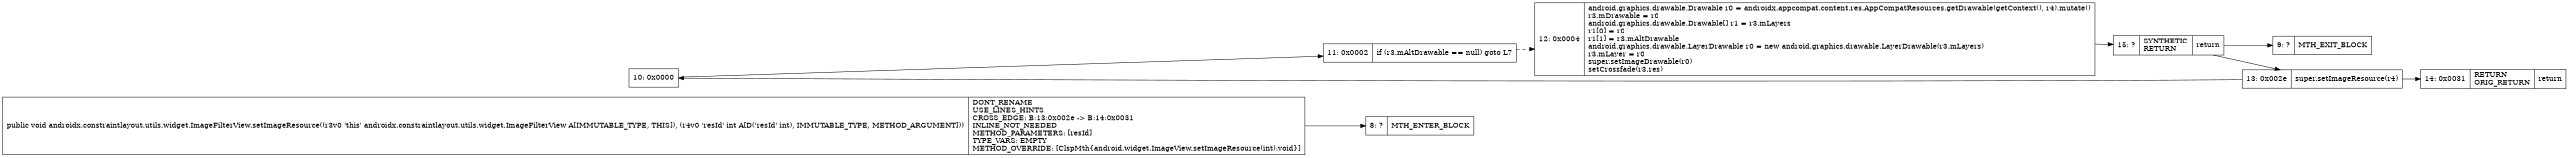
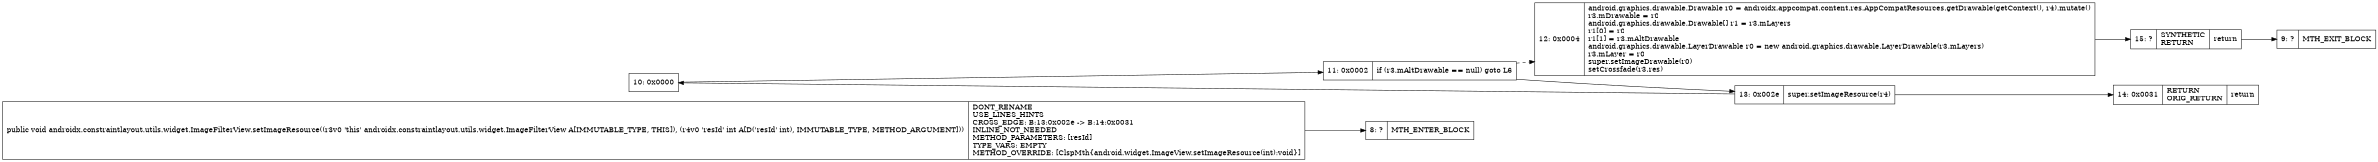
node "11: 0x0002": text "if (r3.mAltDrawable == null) goto L7" -> "if (r3.mAltDrawable == null) goto L6"
edge "15: ?" -> "13: 0x002e": now "11: 0x0002" -> "13: 0x002e"
